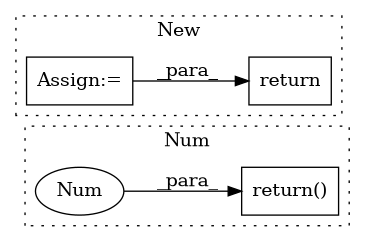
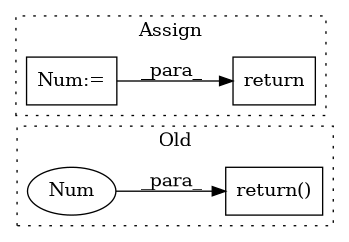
cluster "New": label "New" -> "Assign"
node "Assign:=": label "Assign:=" -> "Num:="
cluster "Num": label "Num" -> "Old"
